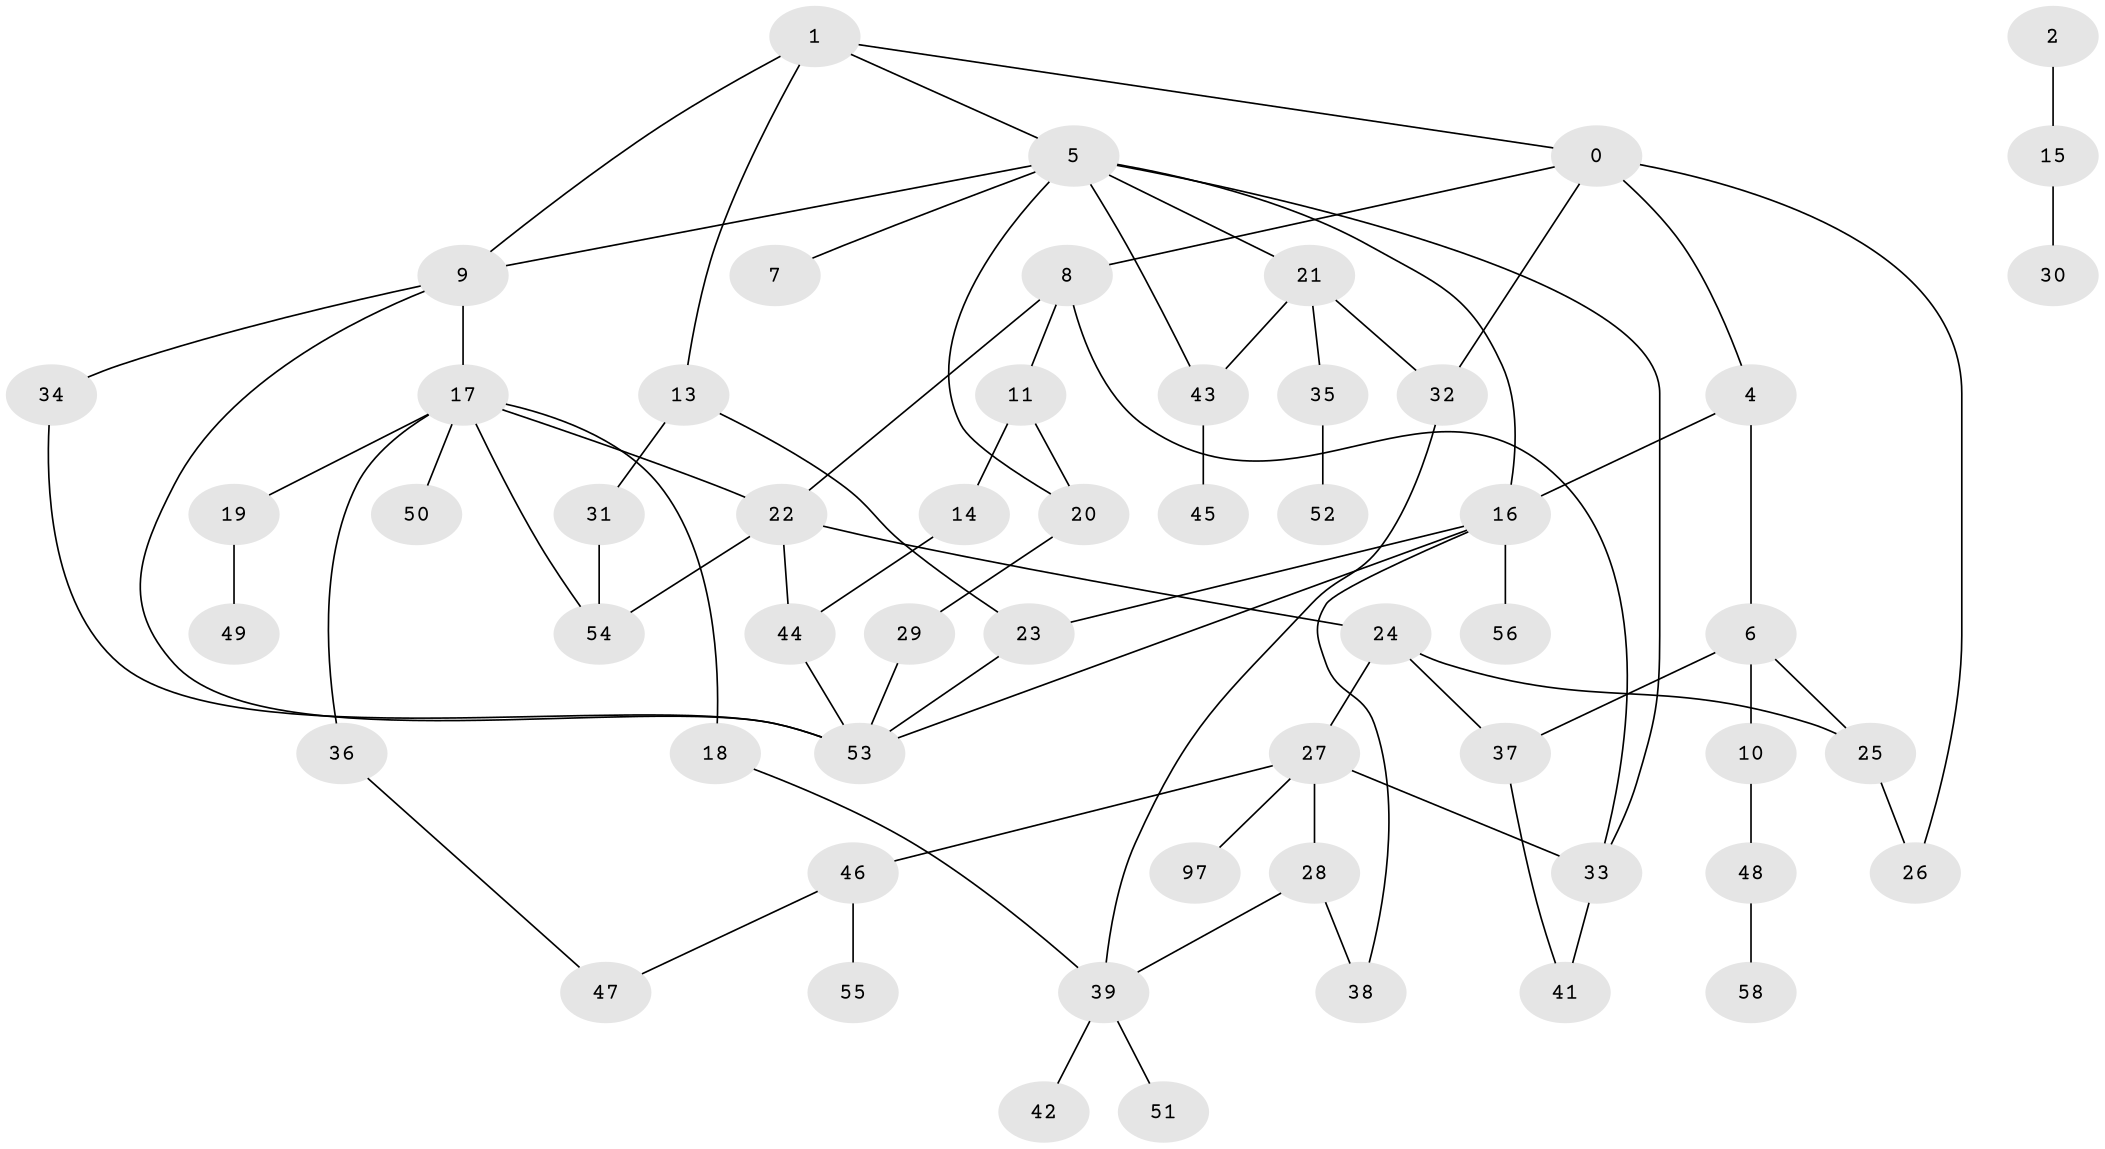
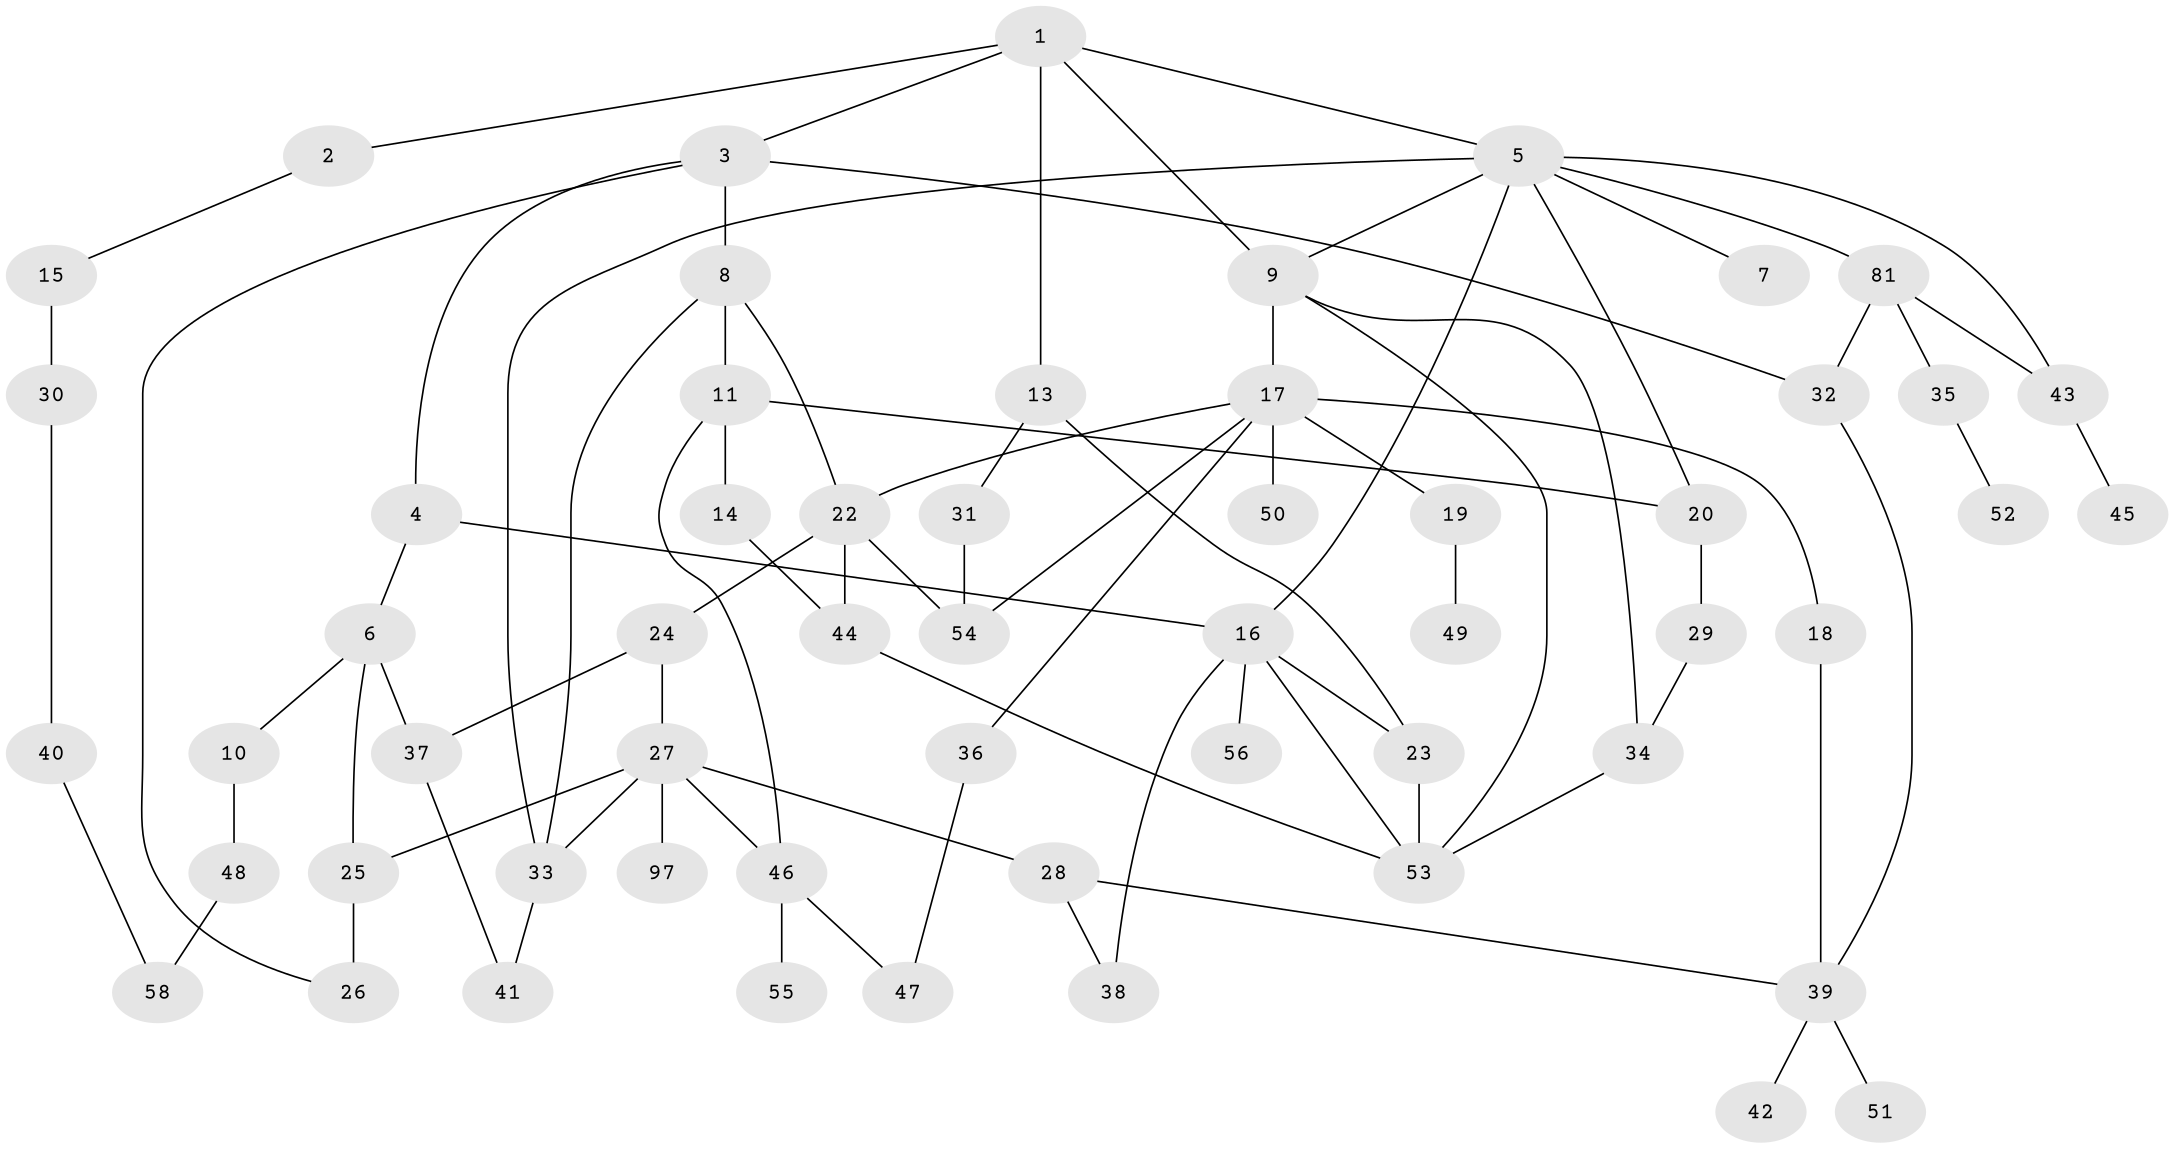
edge "1" -- "2": added
node "0": label "0" -> "3"
node "21": label "21" -> "81"
edge "11" -- "46": added
edge "24" -- "25": now "27" -- "25"
edge "29" -- "53": now "29" -- "34"
node "40": added
